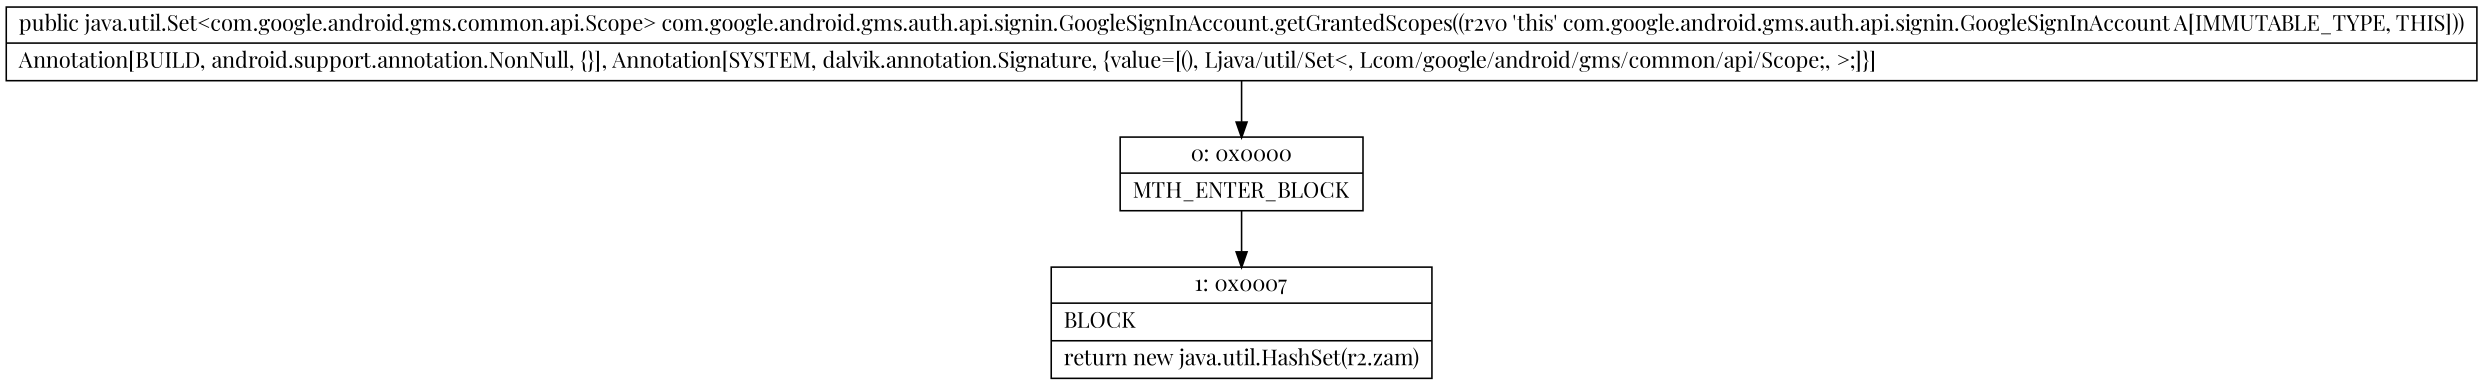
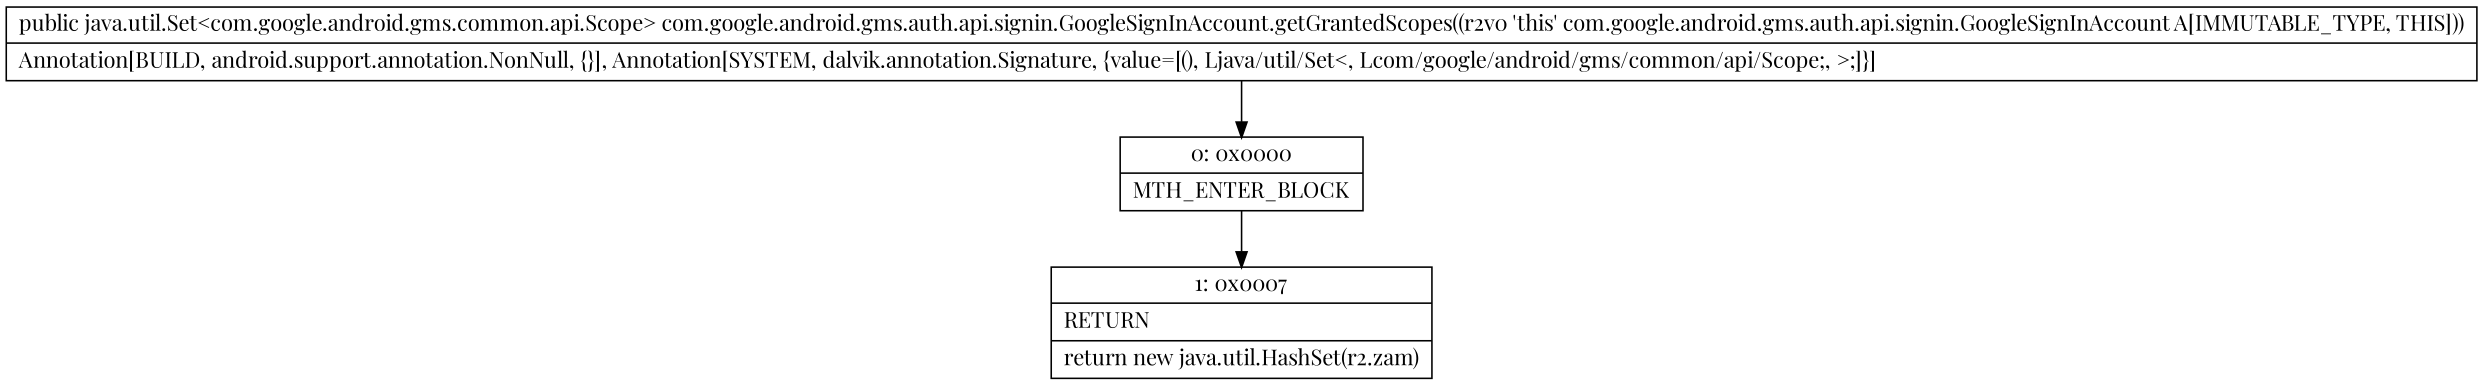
node "1: 0x0007": text "BLOCK" -> "RETURN"
